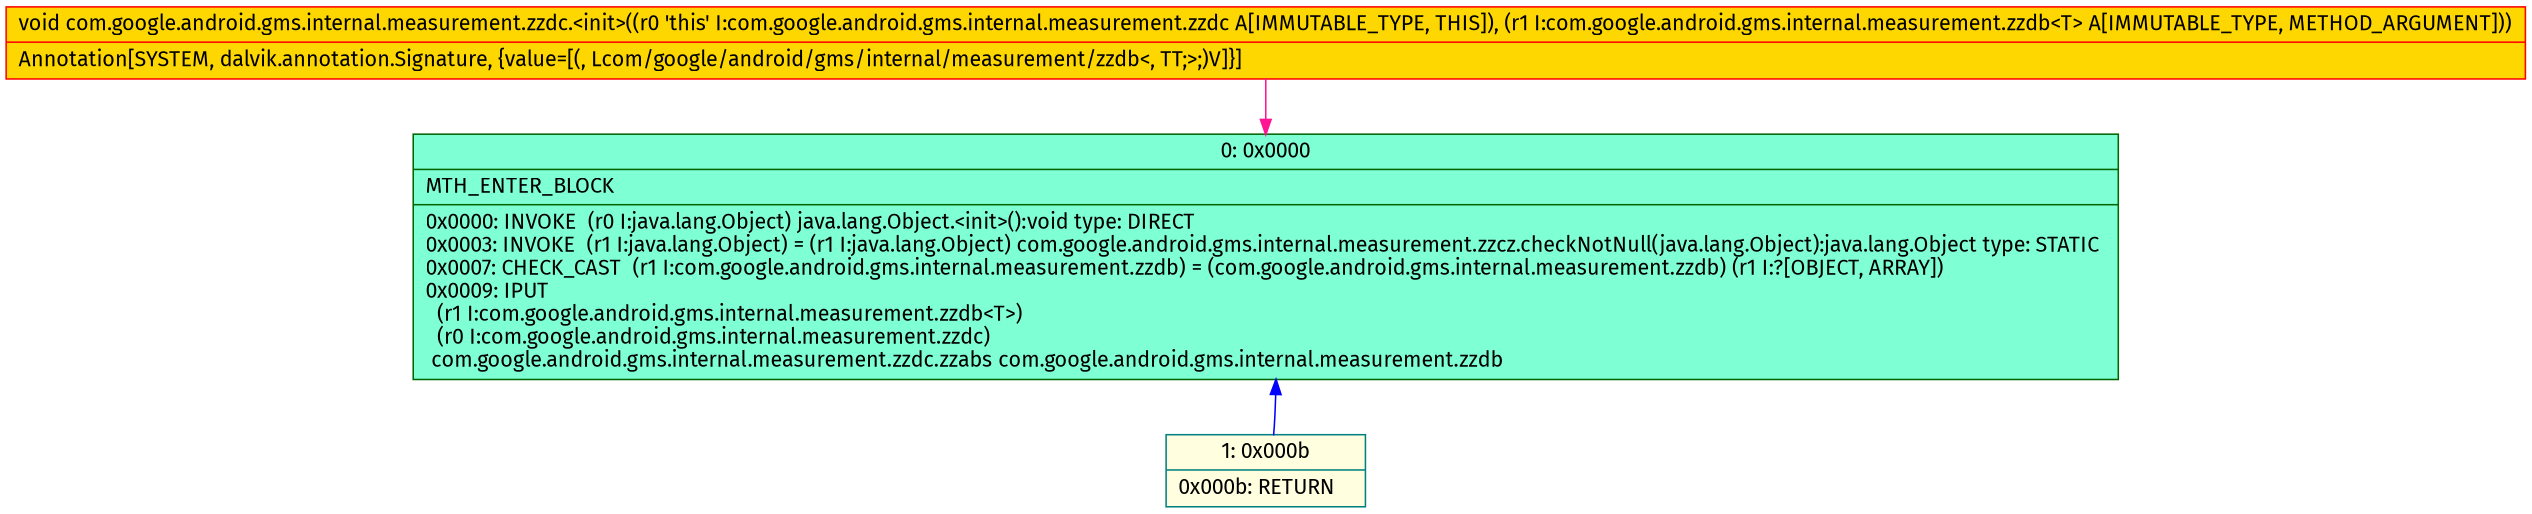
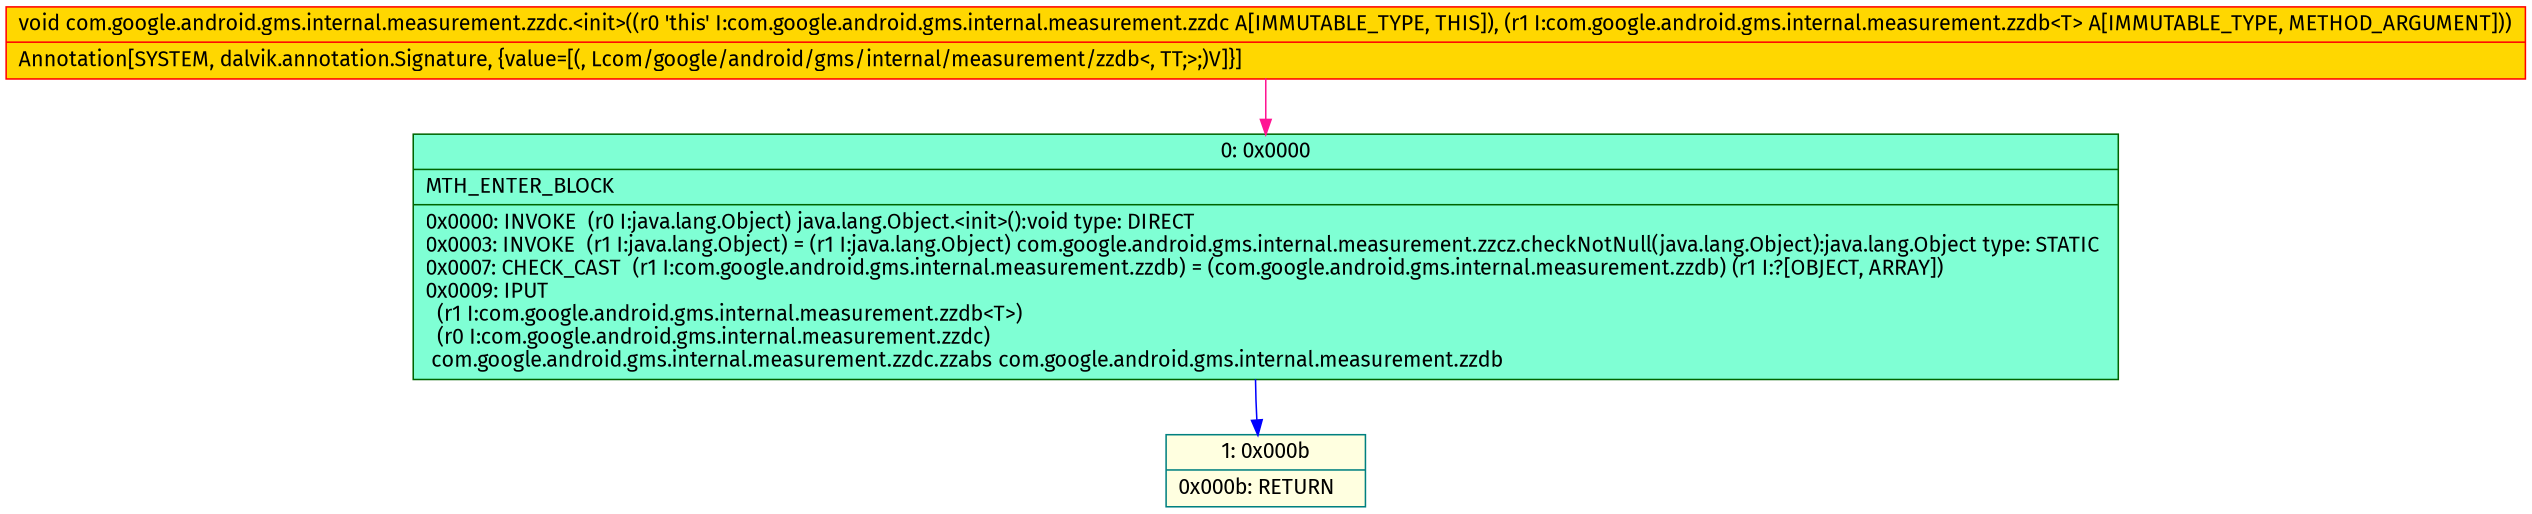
edge "1: 0x000b" -> "0: 0x0000": reversed
